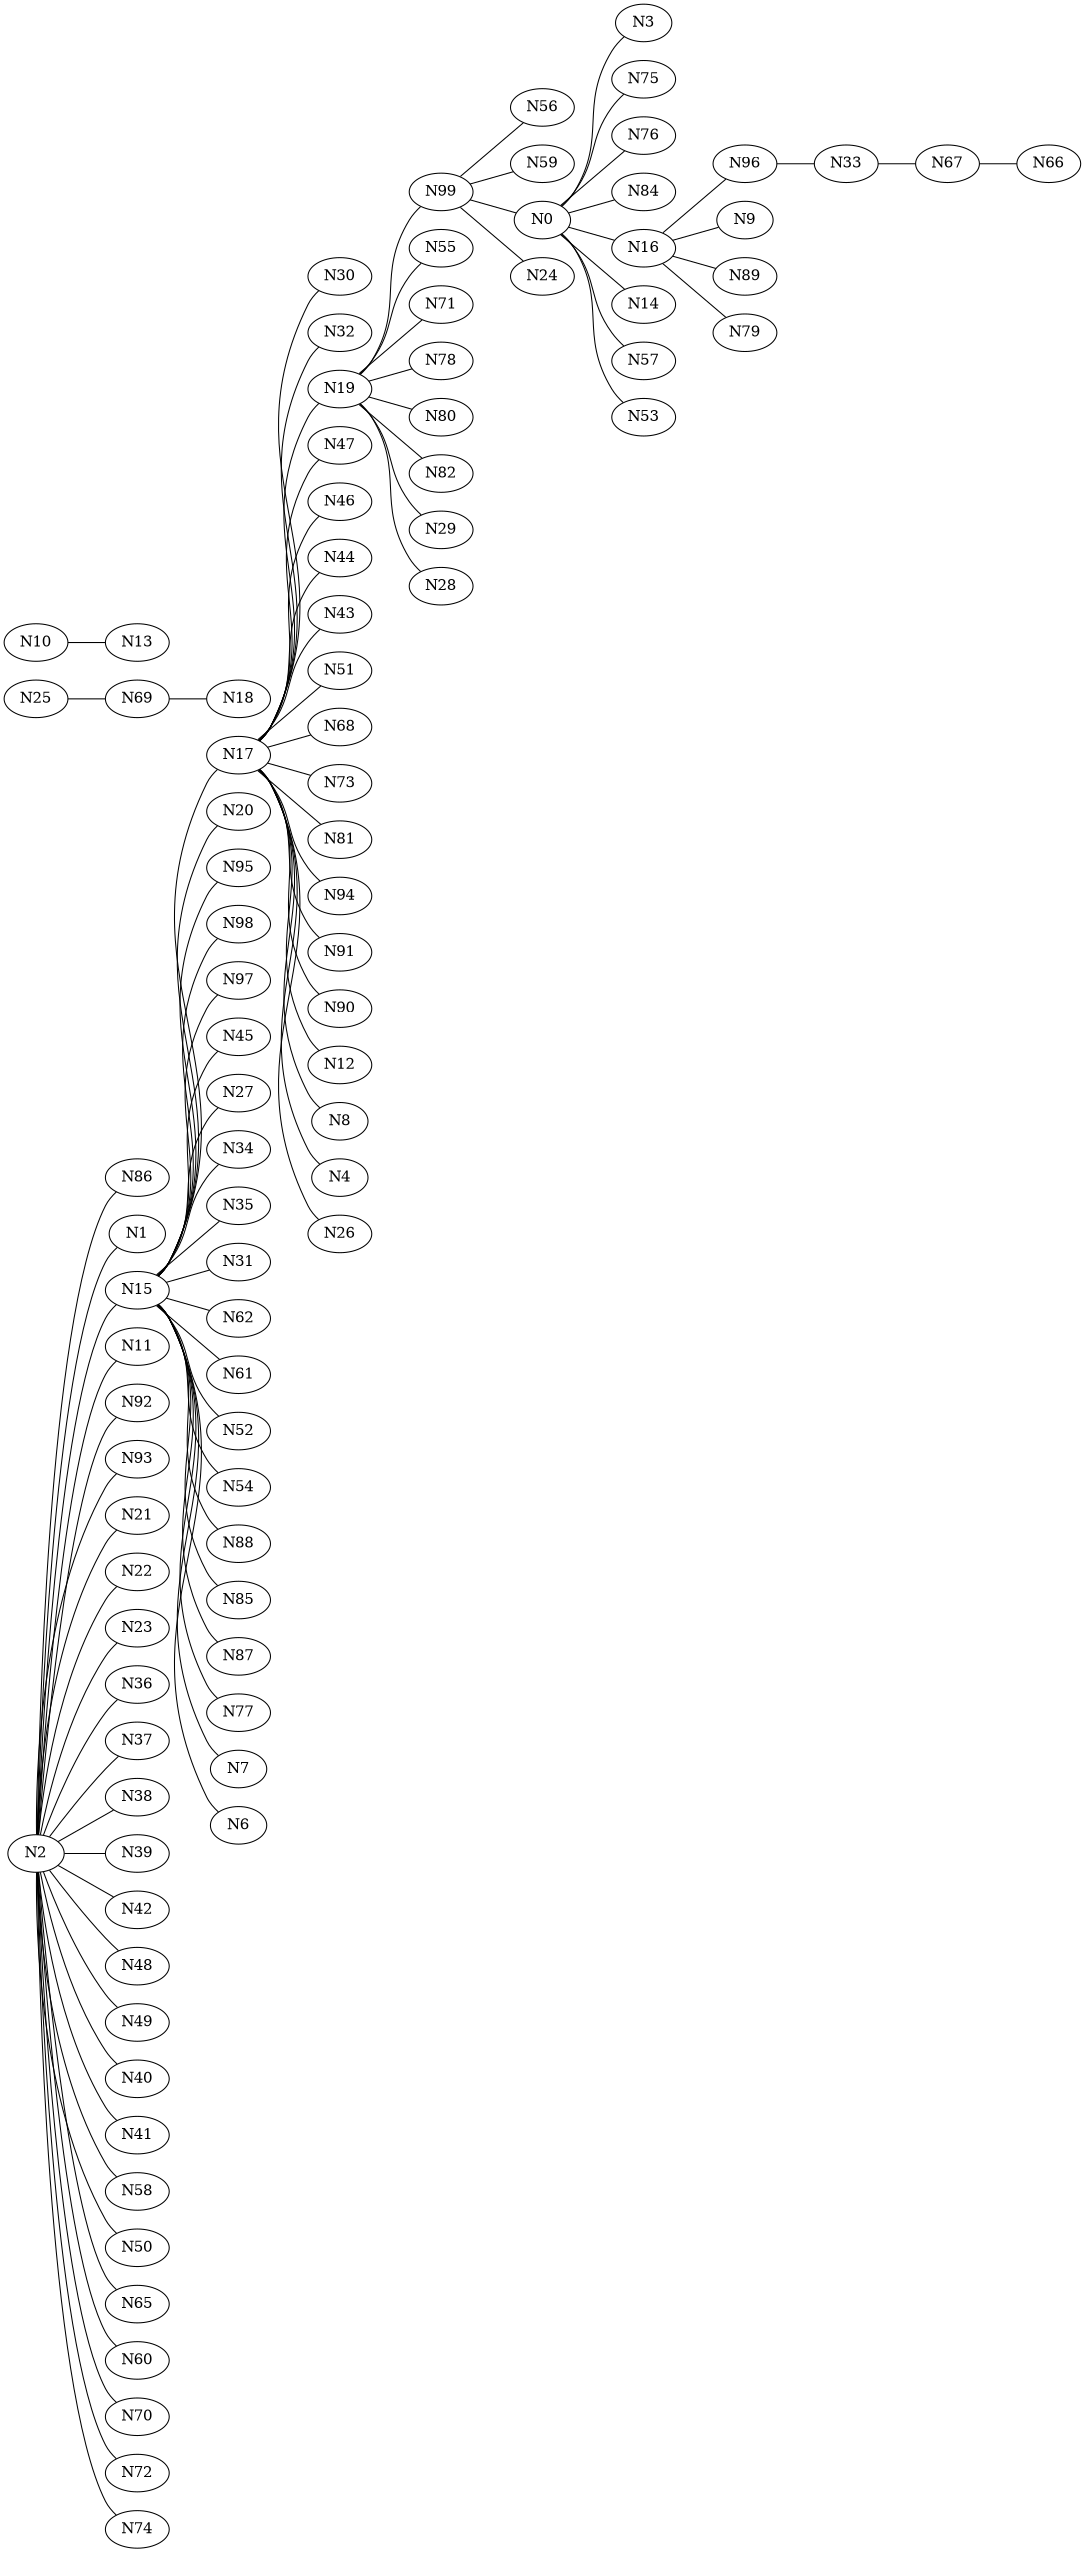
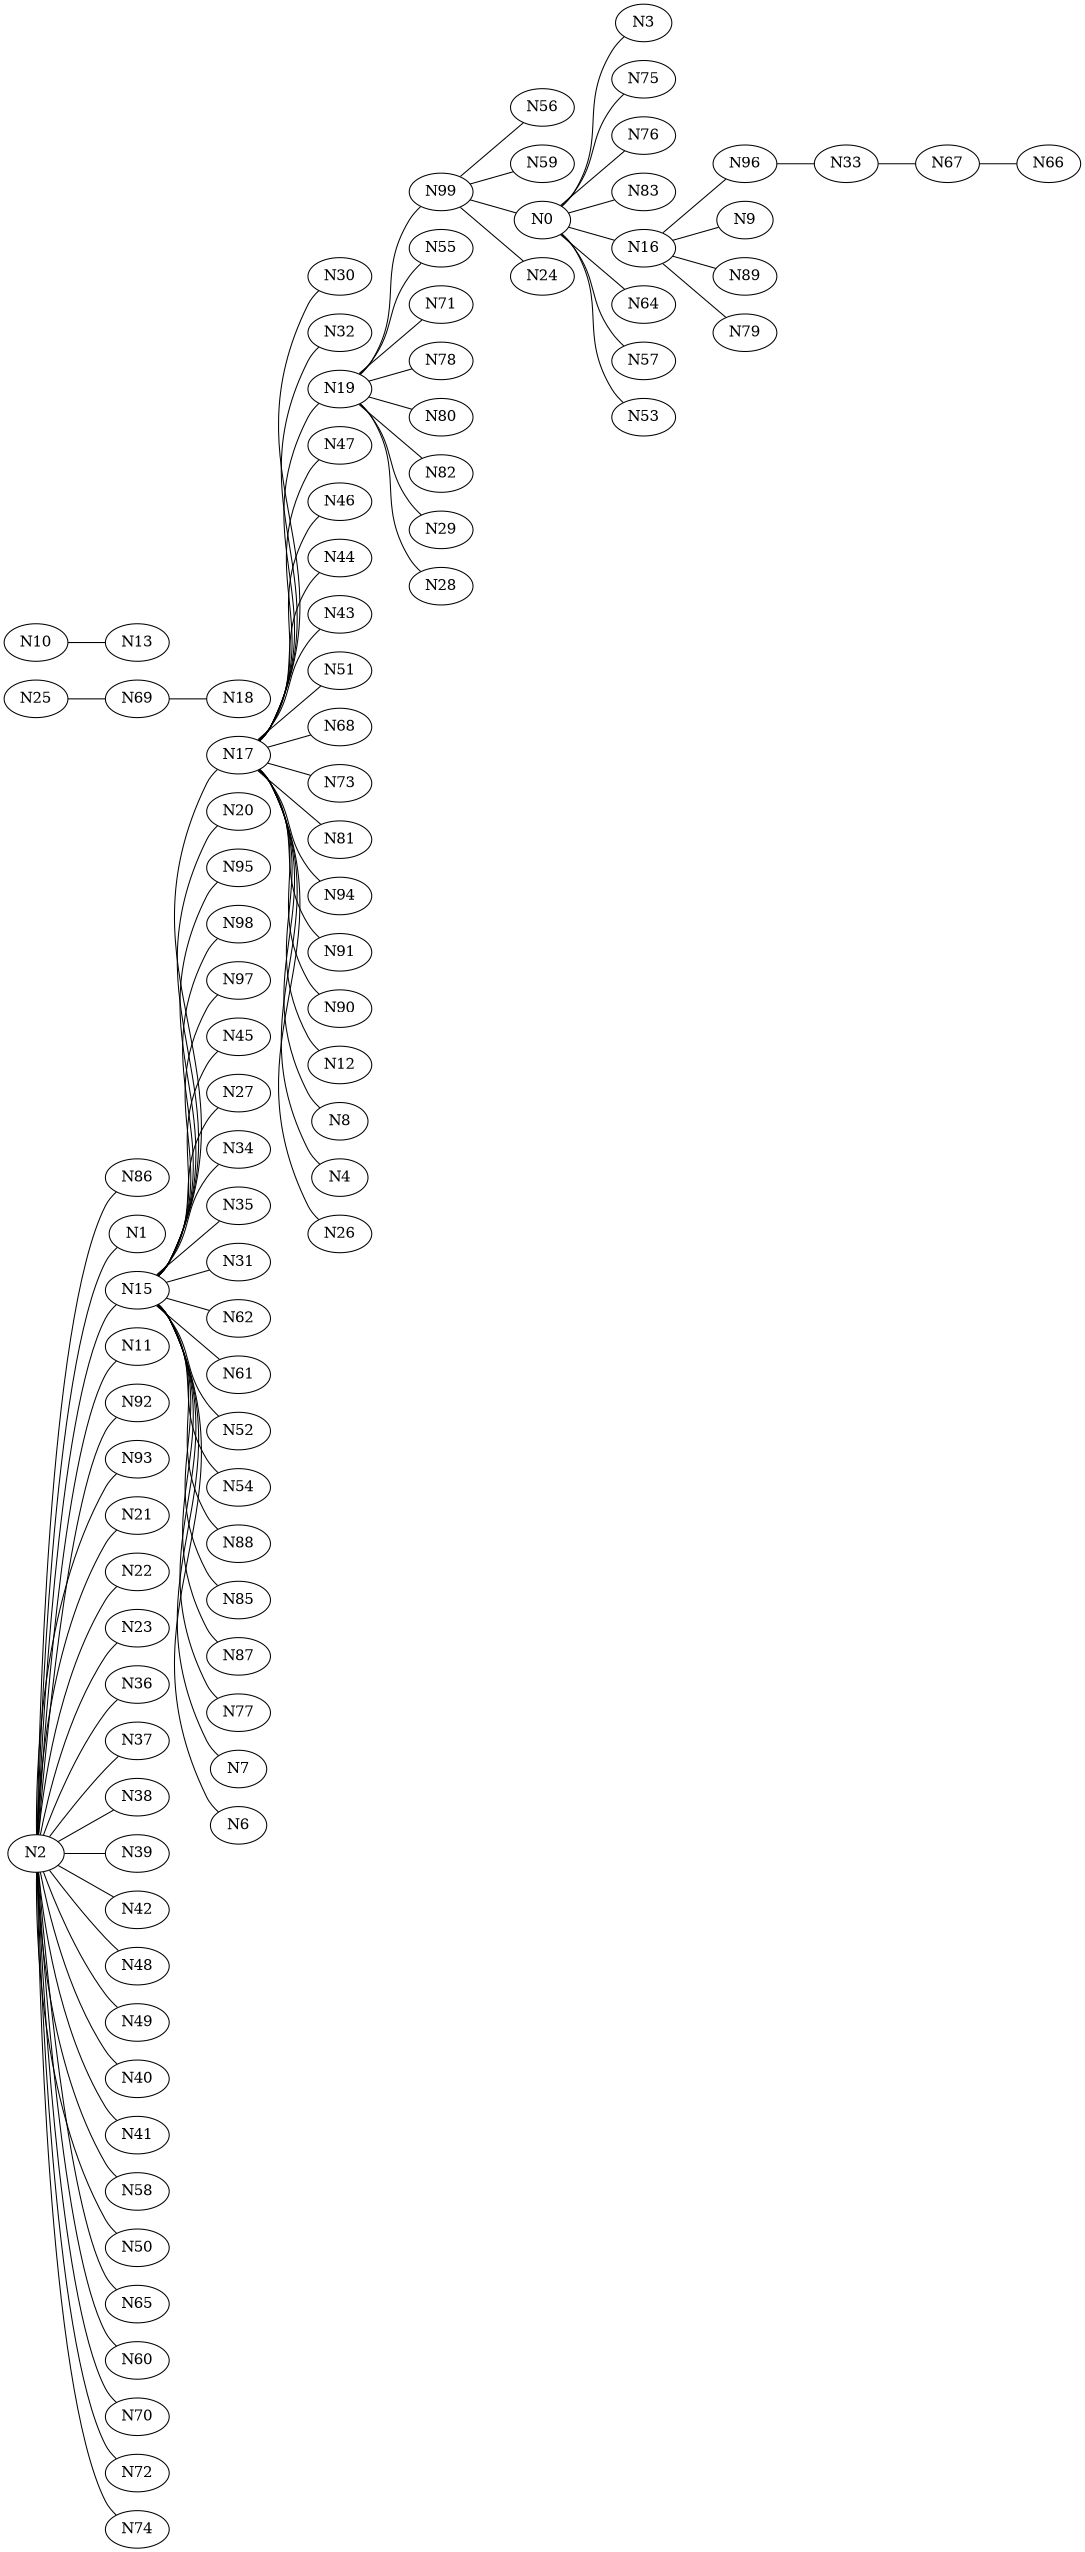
node "N84": label "N84" -> "N83"
node "N14": label "N14" -> "N64"
